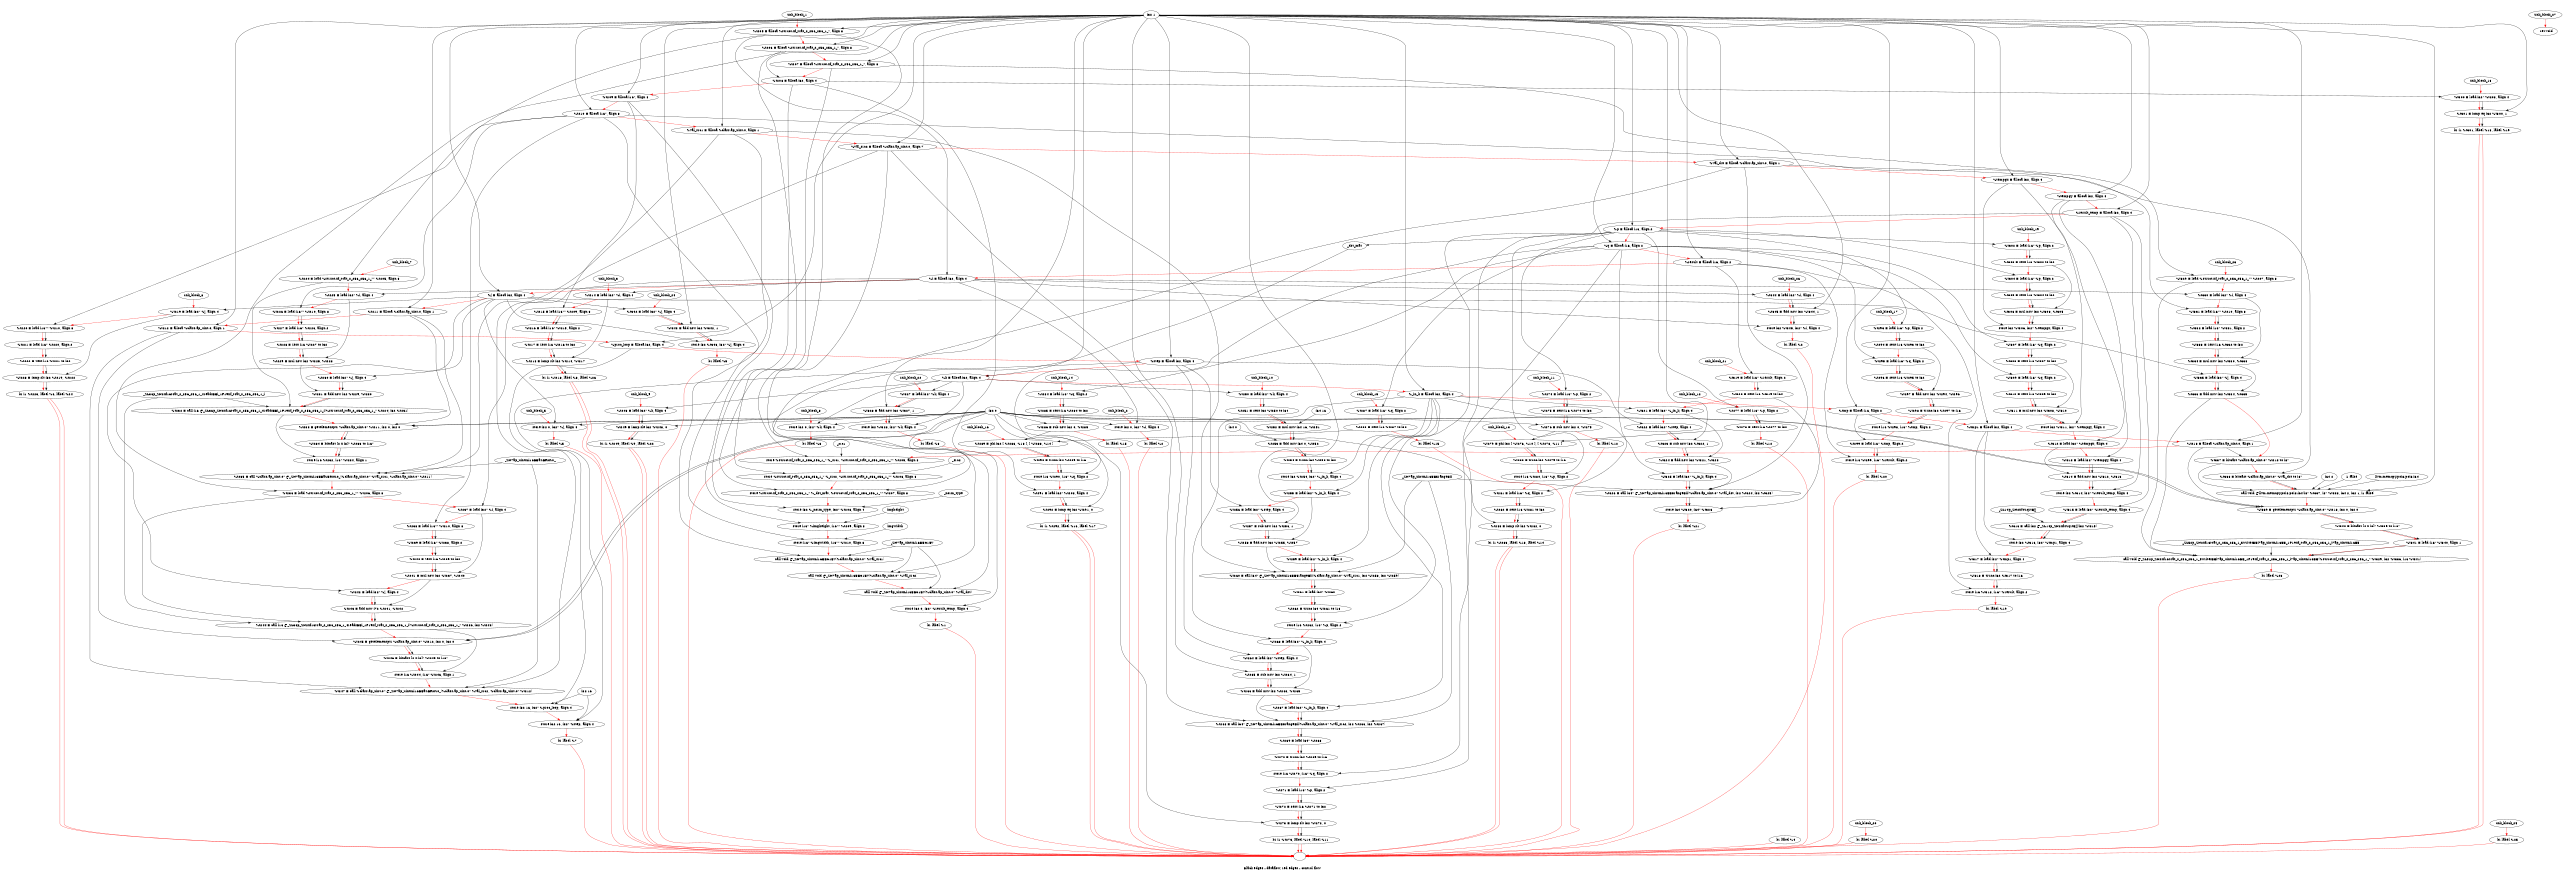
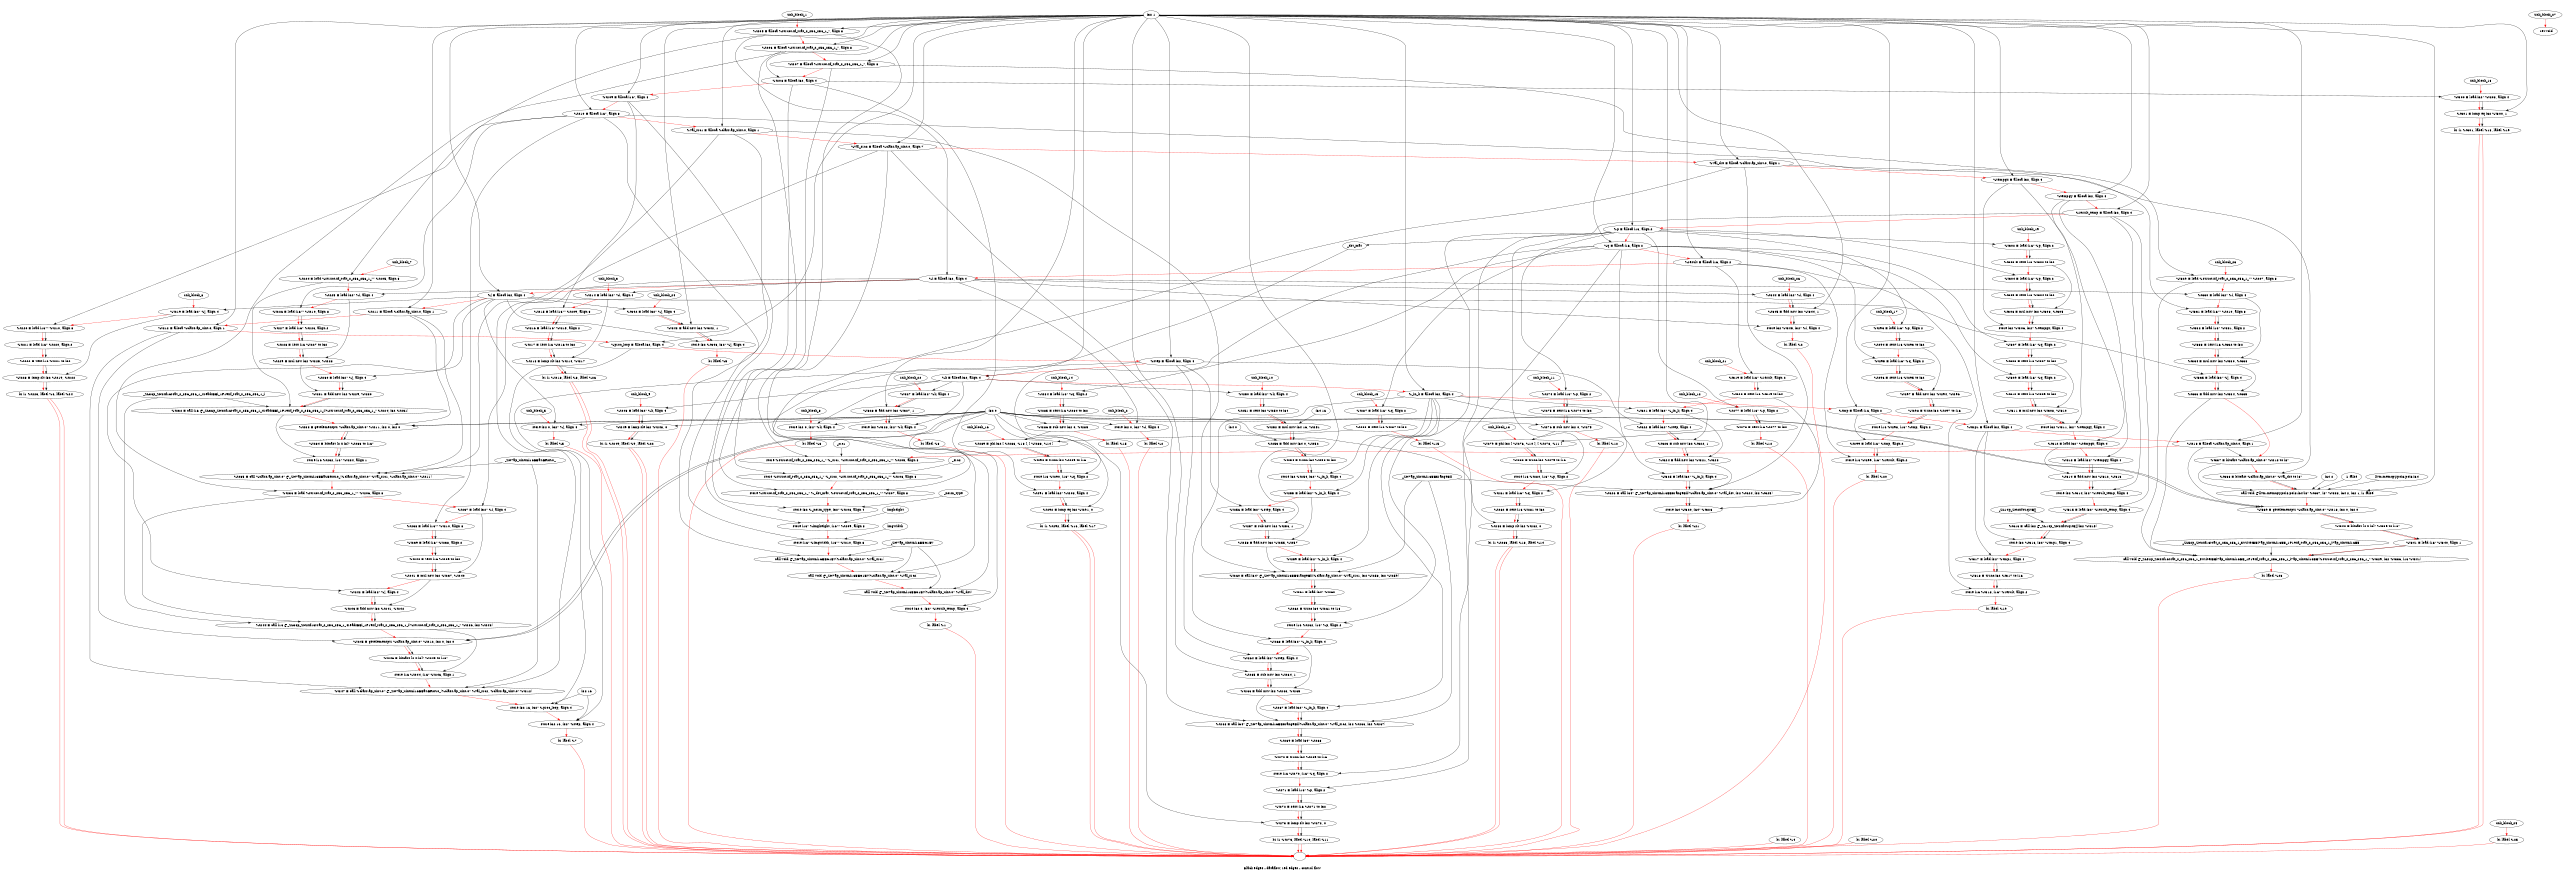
node "%t243 = add nsw i72 %t241, %t242": label "%t243 = add nsw i72 %t241, %t242" -> "%t243 = add nsw i32 %t241, %t242"
node "unk_block_20": removed
